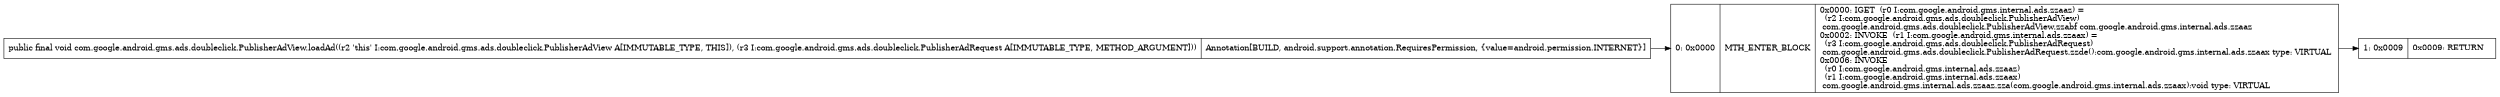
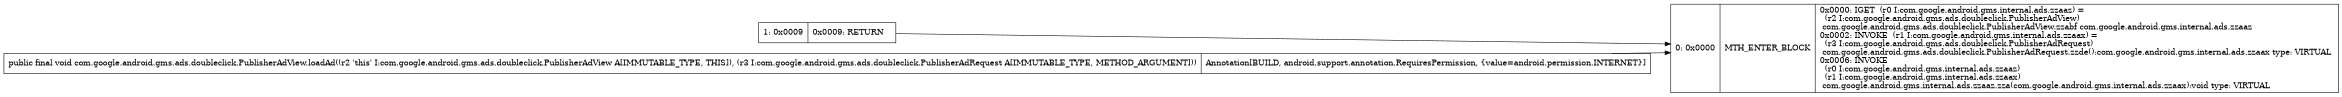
edge "0: 0x0000" -> "1: 0x0009": reversed
